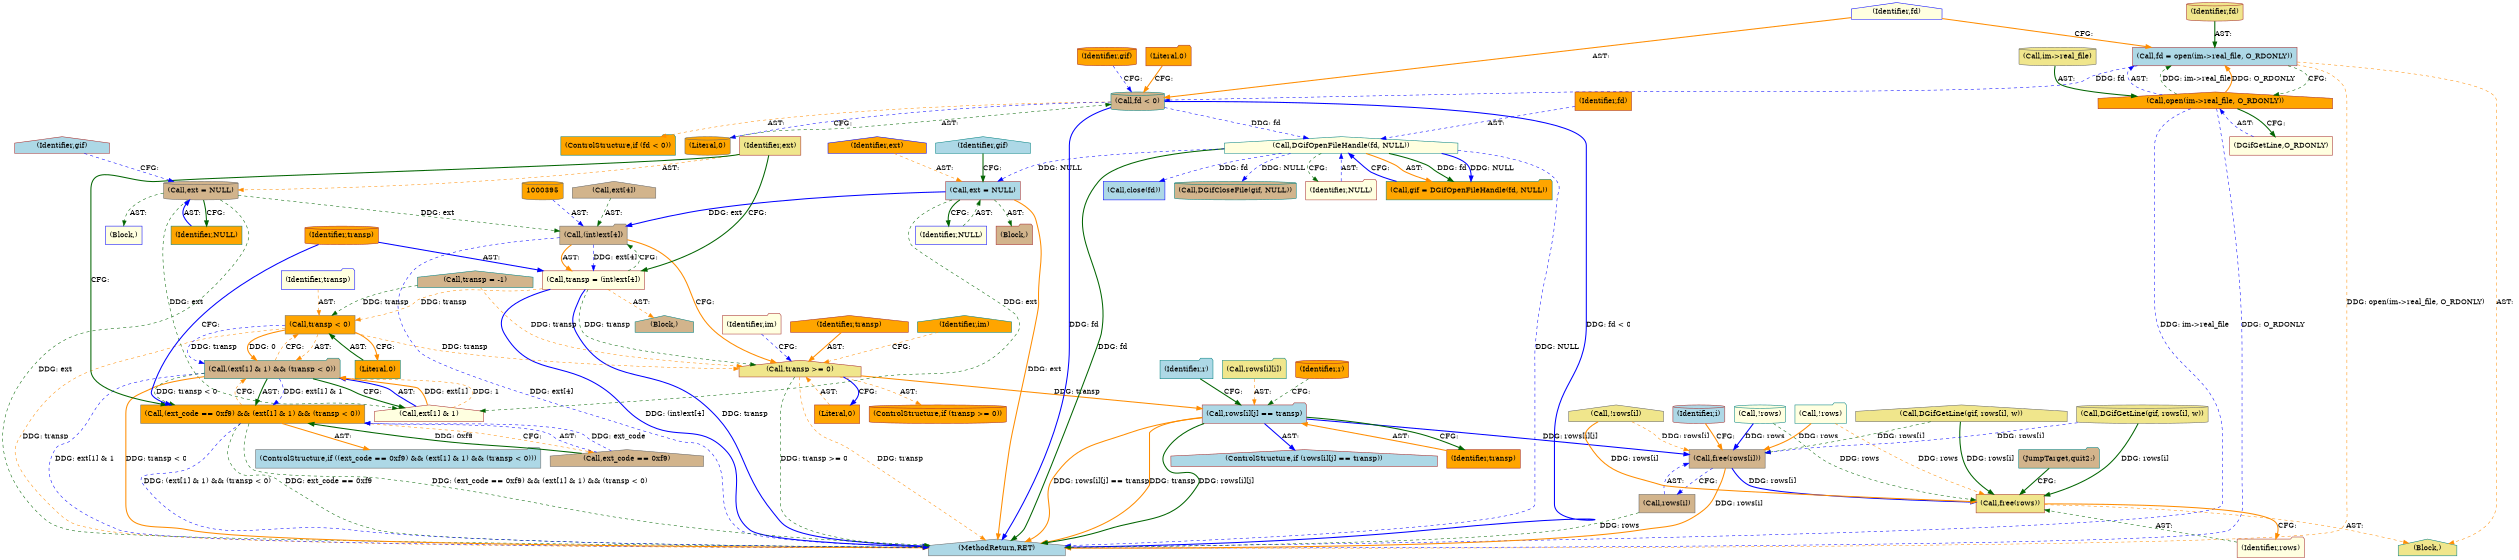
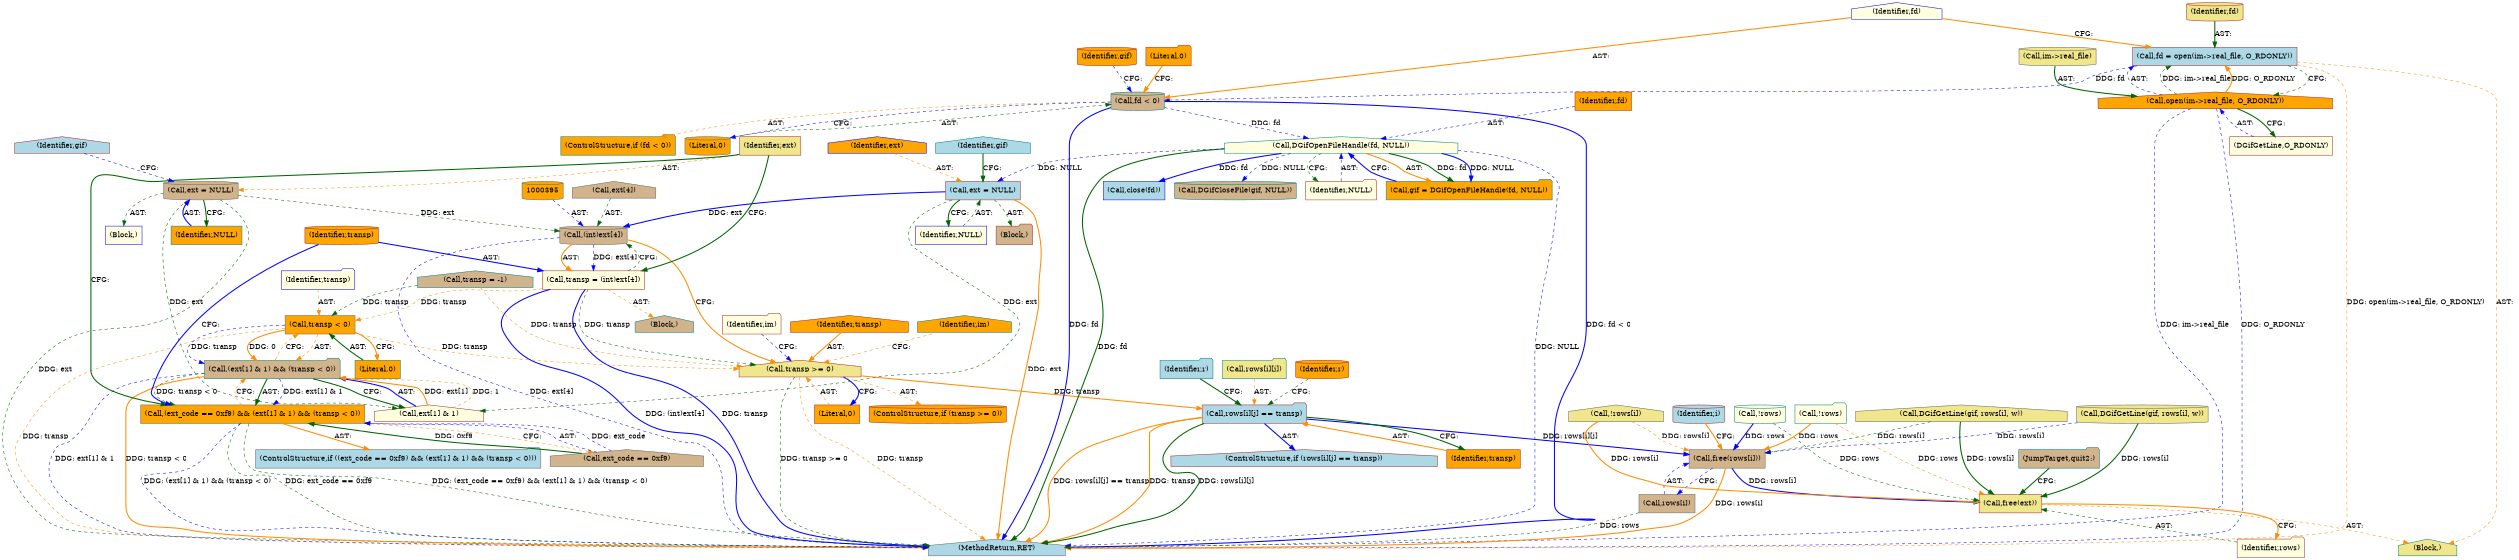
edge "(Call,DGifOpenFileHandle(fd, NULL))" -> "(Call,close(fd))": style dashed -> bold
node "(Call,(int)ext[4])": shape folder -> cylinder
node "(Call,free(rows))": label "(Call,free(rows))" -> "(Call,free(ext))"
